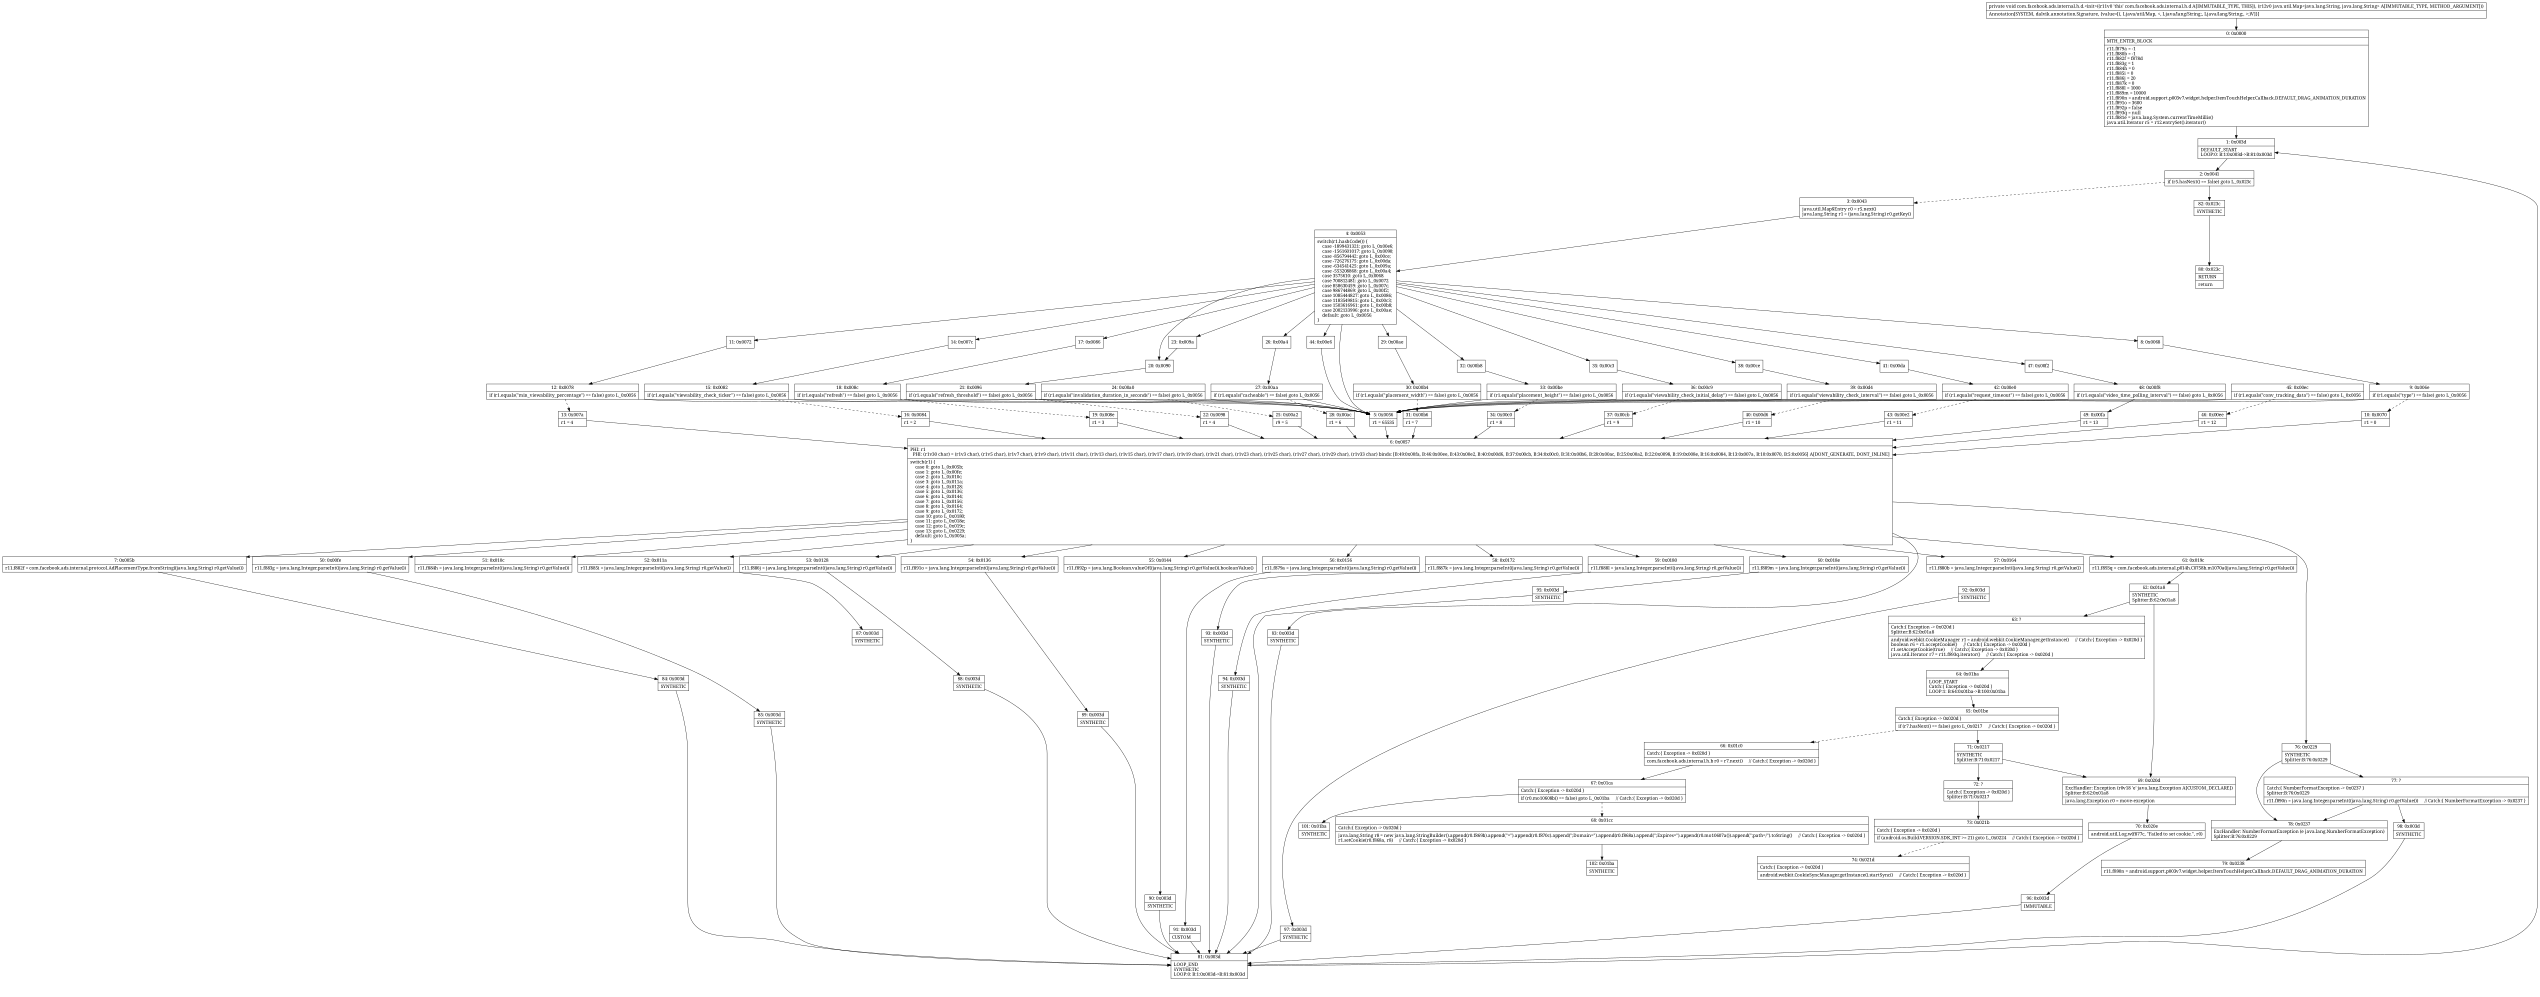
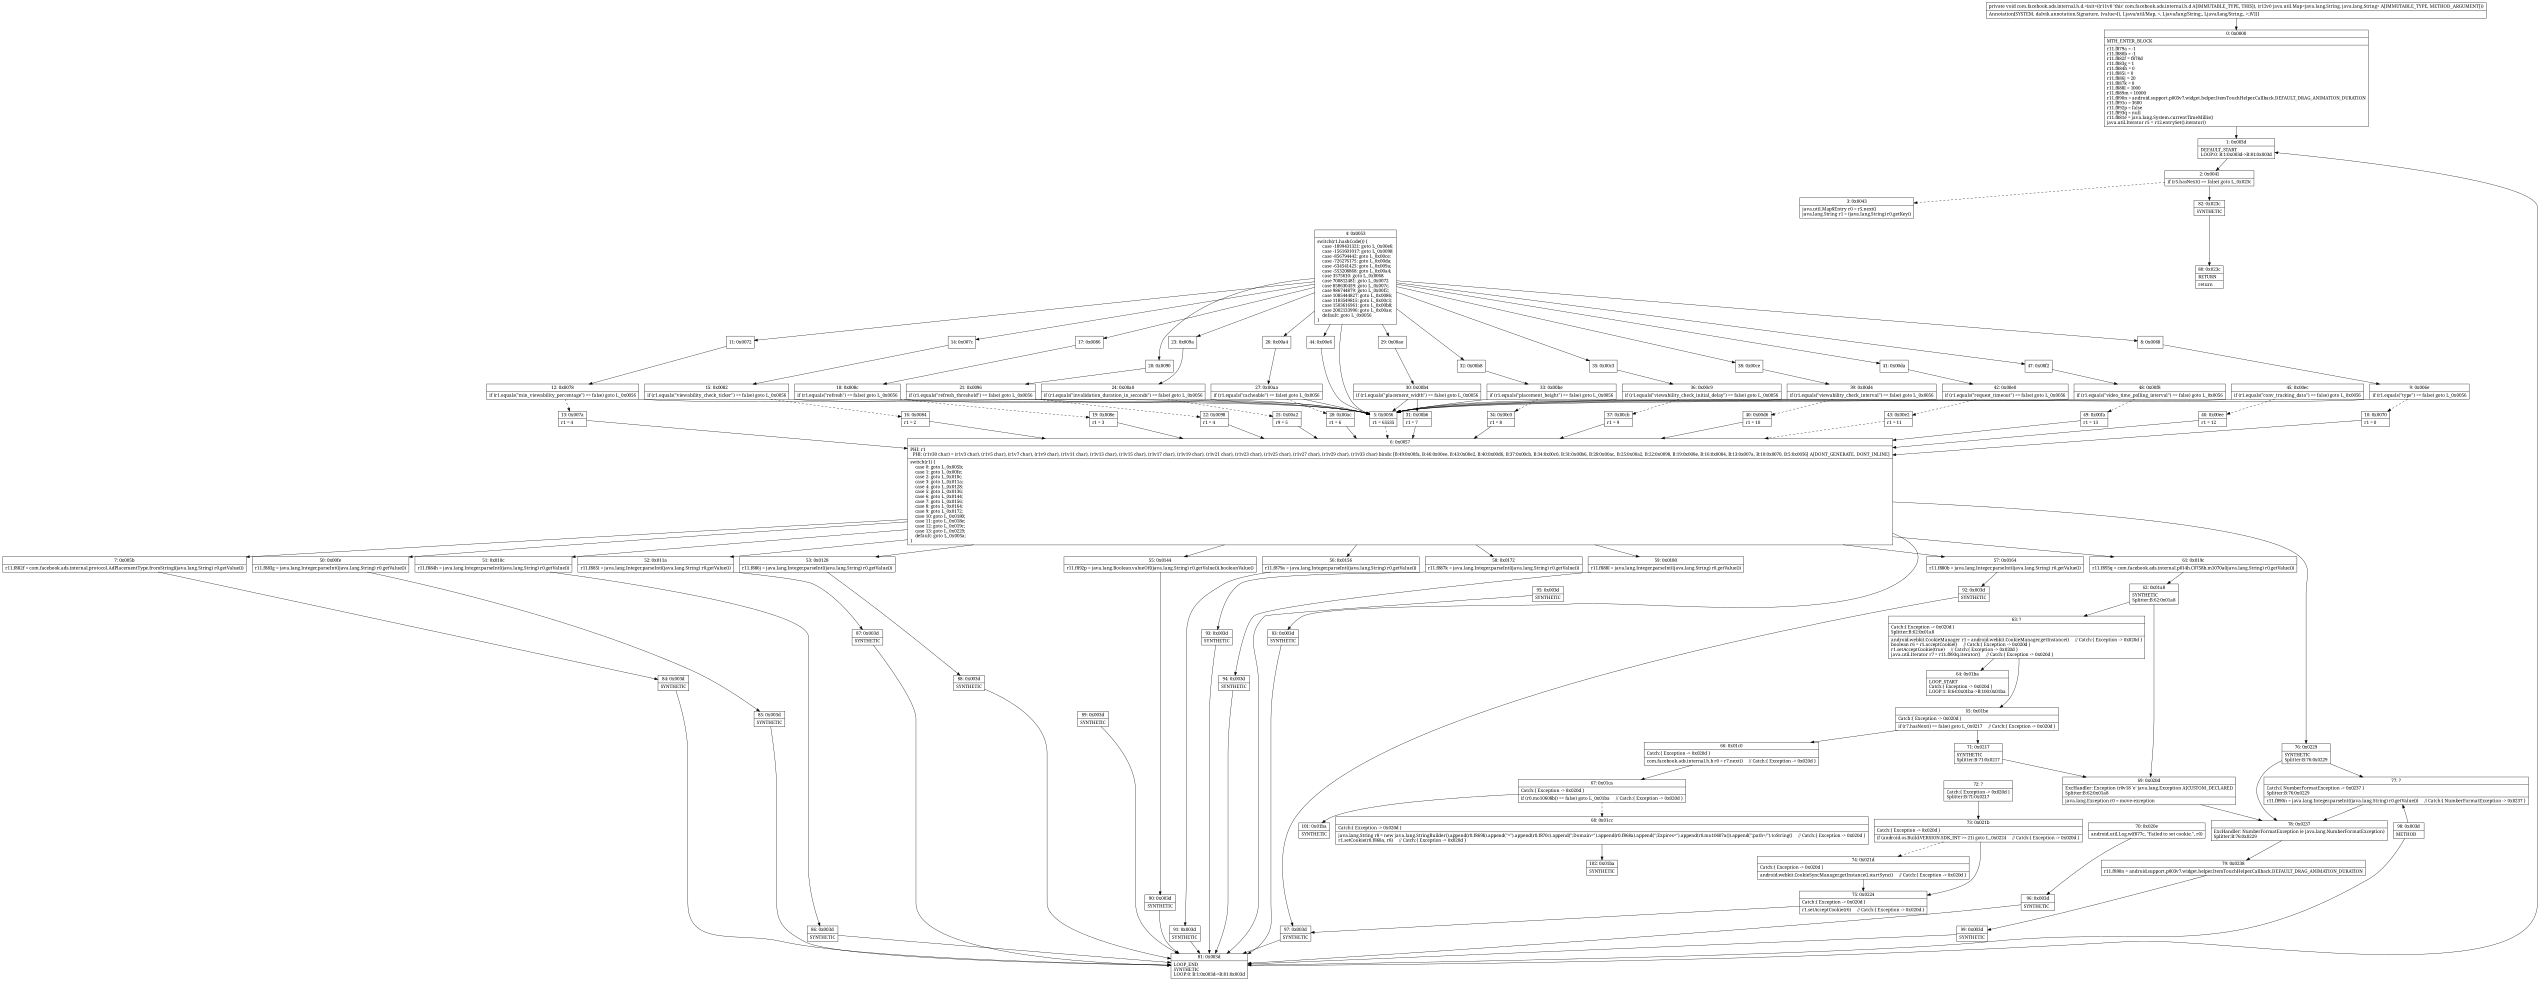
edge "3: 0x0043" -> "4: 0x0053": removed
node "4: 0x0053": text "case 986744869: goto L_0x00f2;" -> "case 986744879: goto L_0x00f2;"
edge "23: 0x009a" -> "20: 0x0090": now "23: 0x009a" -> "24: 0x00a0"
edge "30: 0x00b4" -> "5: 0x0056": added
edge "30: 0x00b4" -> "31: 0x00b6": style dashed -> solid
edge "48: 0x00f8" -> "49: 0x00fa": style solid -> dashed
edge "43: 0x00e2" -> "6: 0x0057": style solid -> dashed
edge "5: 0x0056" -> "6: 0x0057": style solid -> dashed
node "54: 0x0136": removed
node "60: 0x018e": removed
edge "57: 0x0164" -> "92: 0x003d": added
edge "64: 0x01ba" -> "65: 0x01be": now "63: ?" -> "65: 0x01be"
edge "65: 0x01be" -> "66: 0x01c0": style dashed -> solid
edge "71: 0x0217" -> "72: ?": removed
edge "69: 0x020d" -> "70: 0x020e": now "69: 0x020d" -> "78: 0x0237"
edge "77: ?" -> "98: 0x003d": reversed
node "98: 0x003d": text "SYNTHETIC" -> "METHOD"
edge "87: 0x003d" -> "81: 0x003d": added
node "75: 0x0224": added
node "96: 0x003d": text "IMMUTABLE" -> "SYNTHETIC"
node "86: 0x003d": added
node "99: 0x003d": added
node "91: 0x003d": text "CUSTOM" -> "SYNTHETIC"
